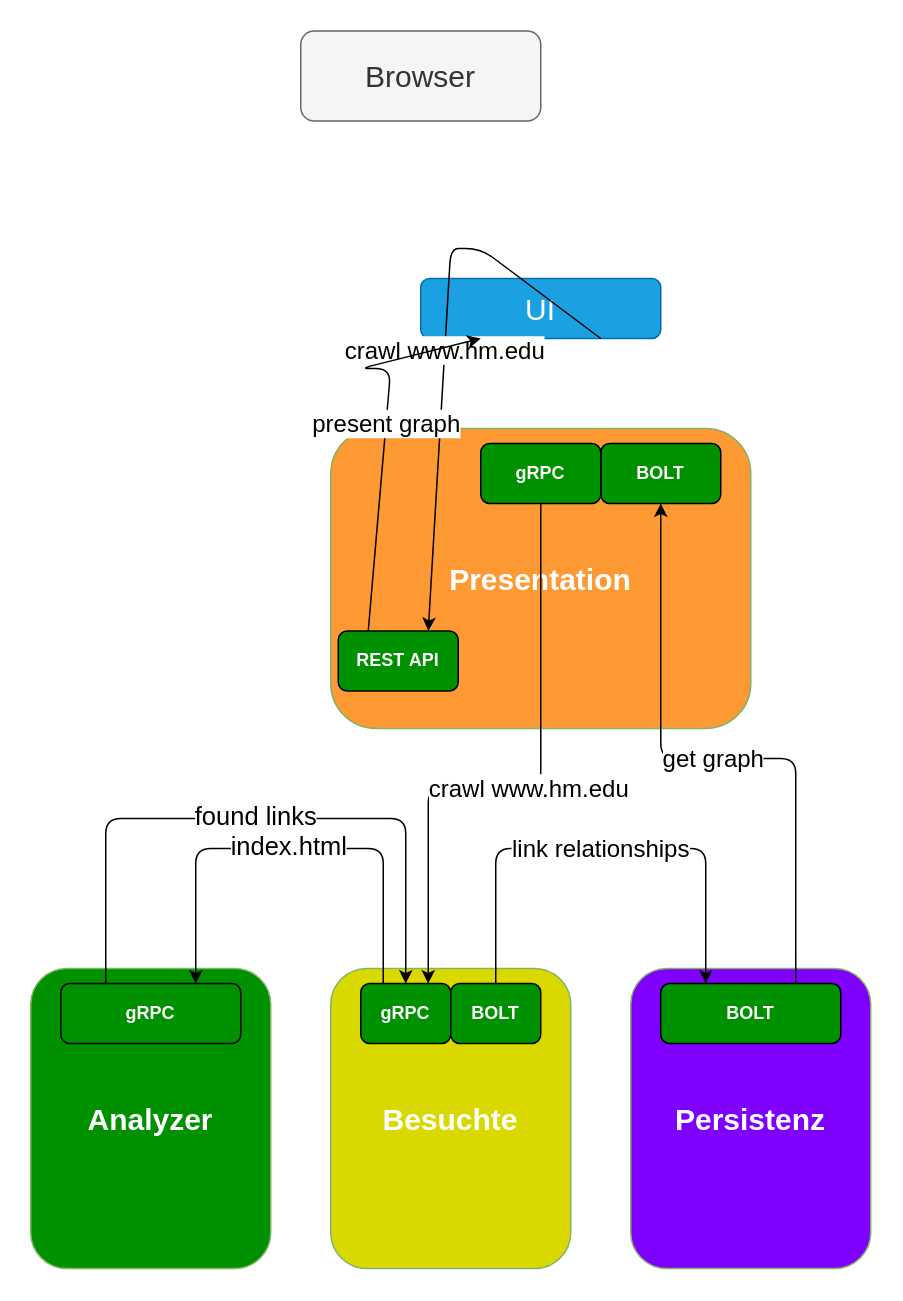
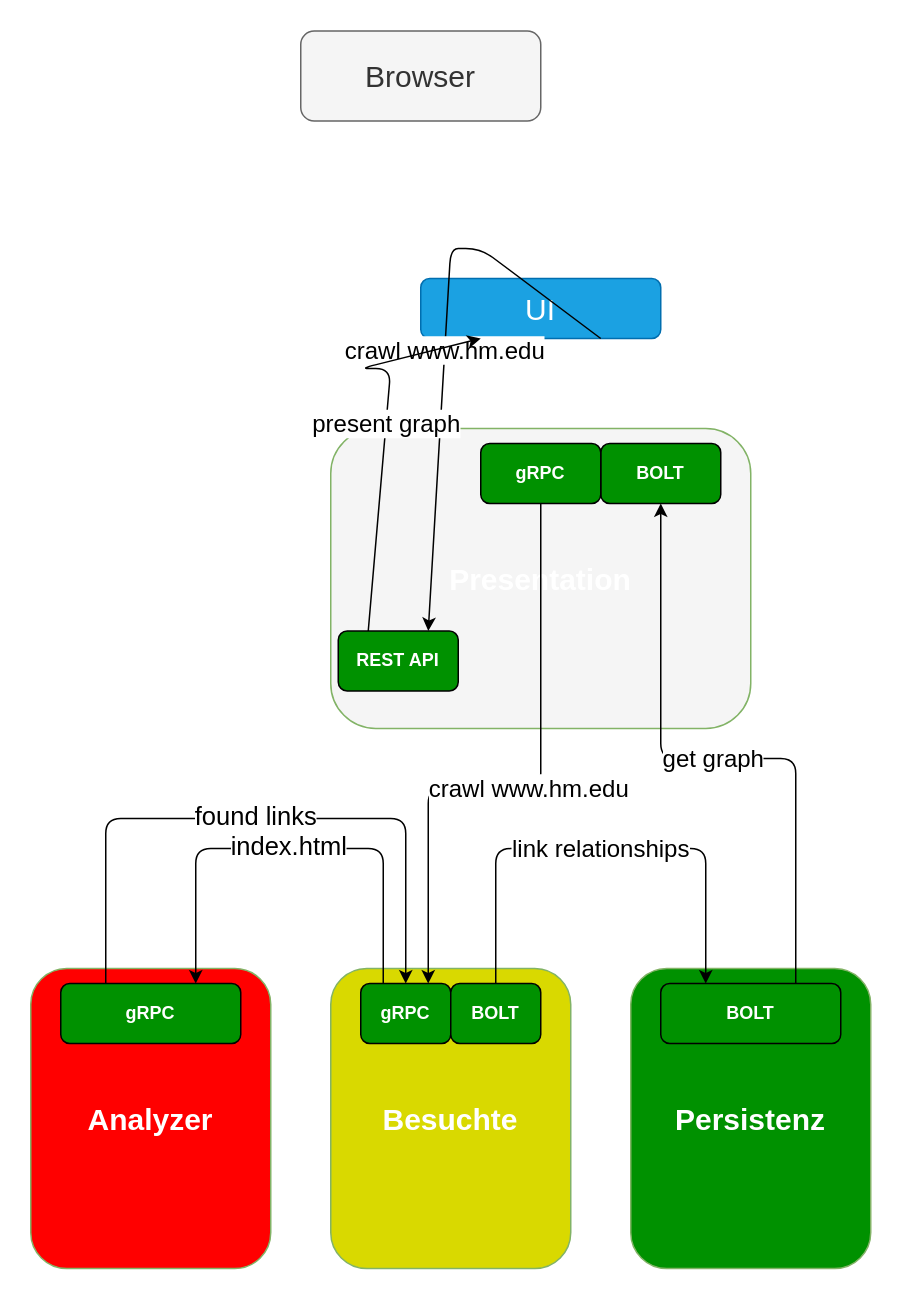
node "Presentation": fillcolor #ff9933 -> #f5f5f5
node "Analyzer": fillcolor #009100 -> #ff0000
node "Persistenz": fillcolor #7f00ff -> #009100
